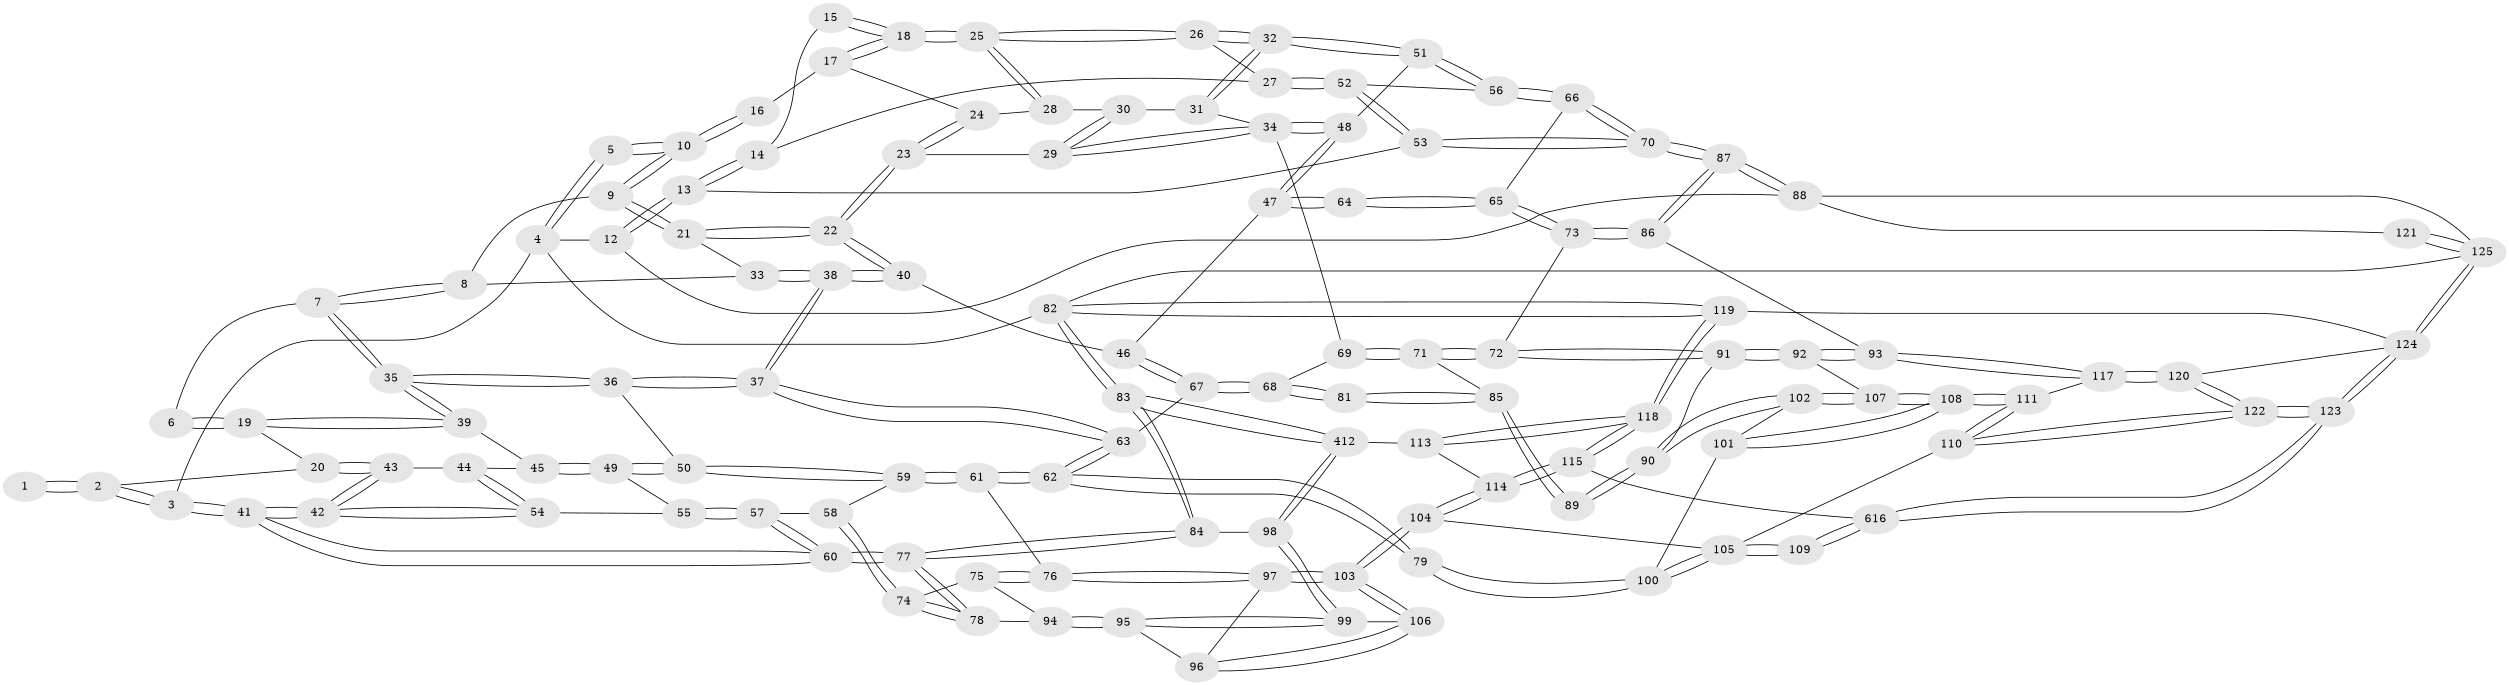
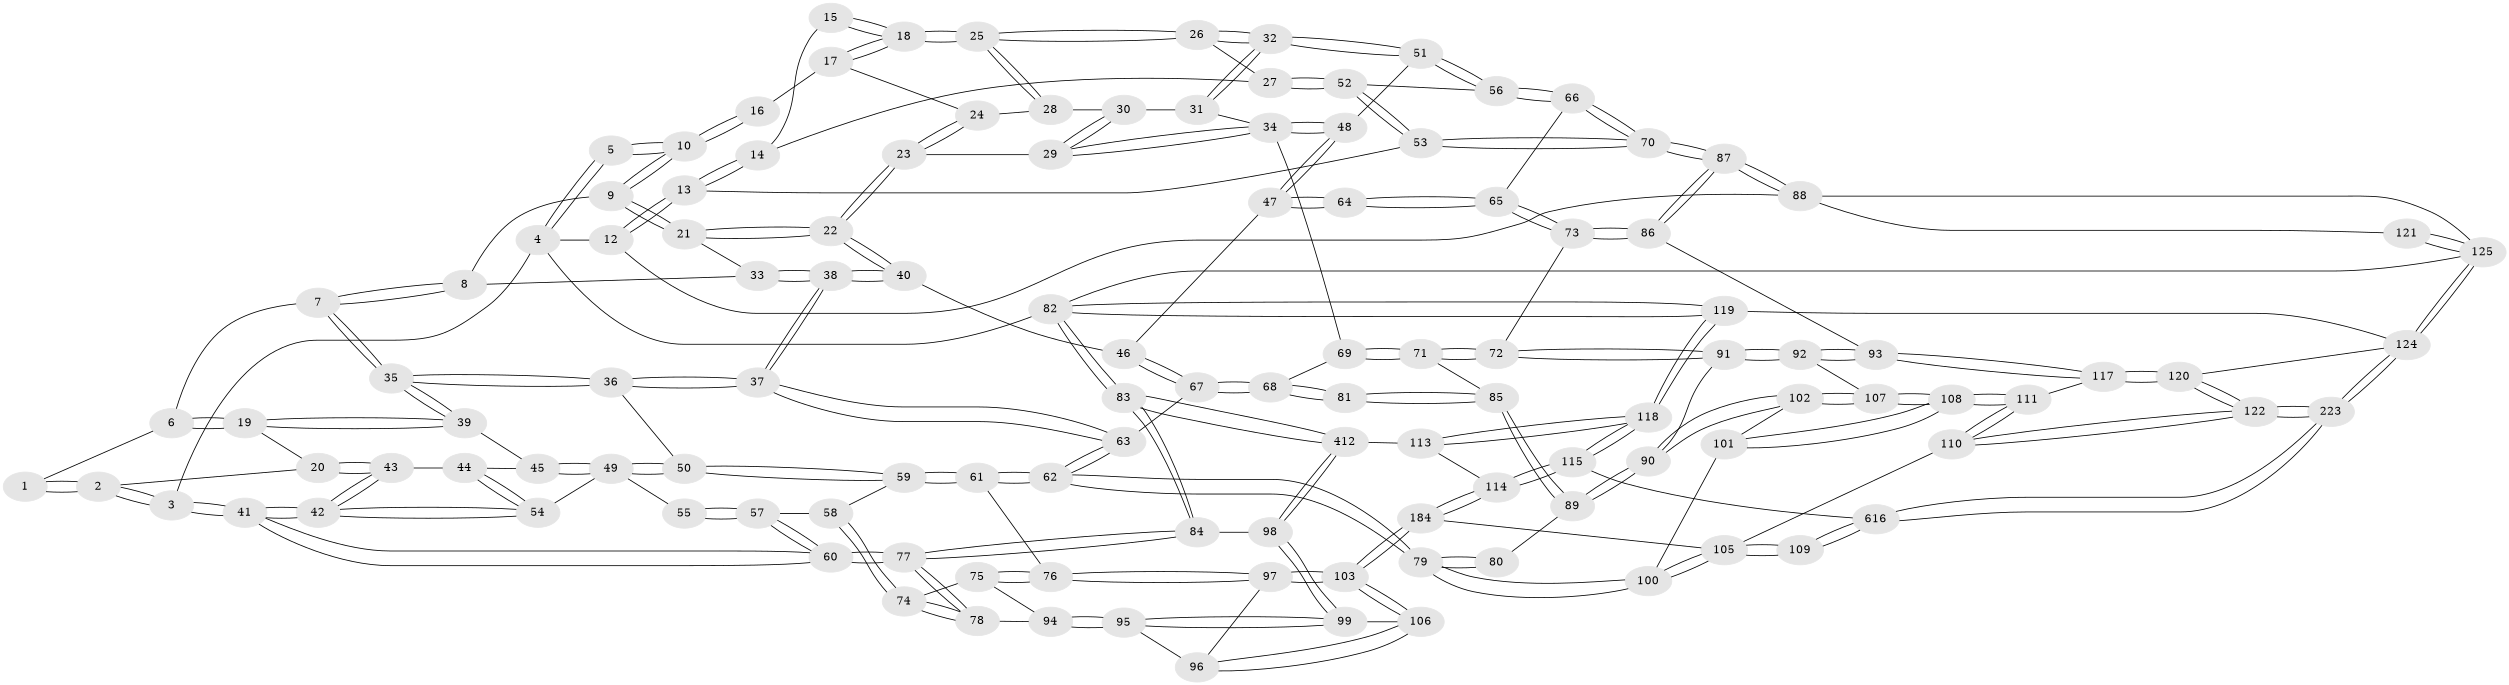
node "123": label "123" -> "223"
edge "6" -- "1": added
edge "54" -- "55": now "54" -- "49"
node "104": label "104" -> "184"
node "80": added
